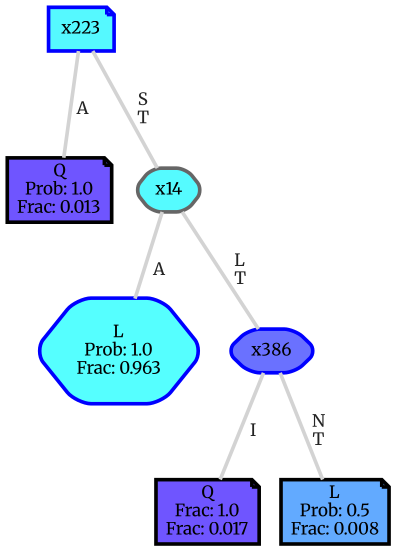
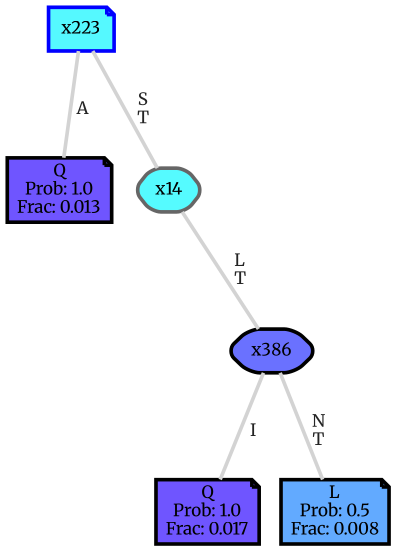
node "L Prob: 1.0 Frac: 0.963": removed
node "x386": color blue -> black
node "Q Frac: 1.0 Frac: 0.017": label "Q Frac: 1.0 Frac: 0.017" -> "Q Prob: 1.0 Frac: 0.017"
